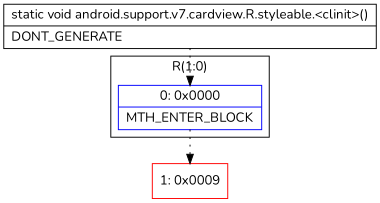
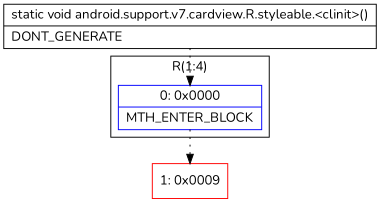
cluster "R(1:0)": label "R(1:0)" -> "R(1:4)"
